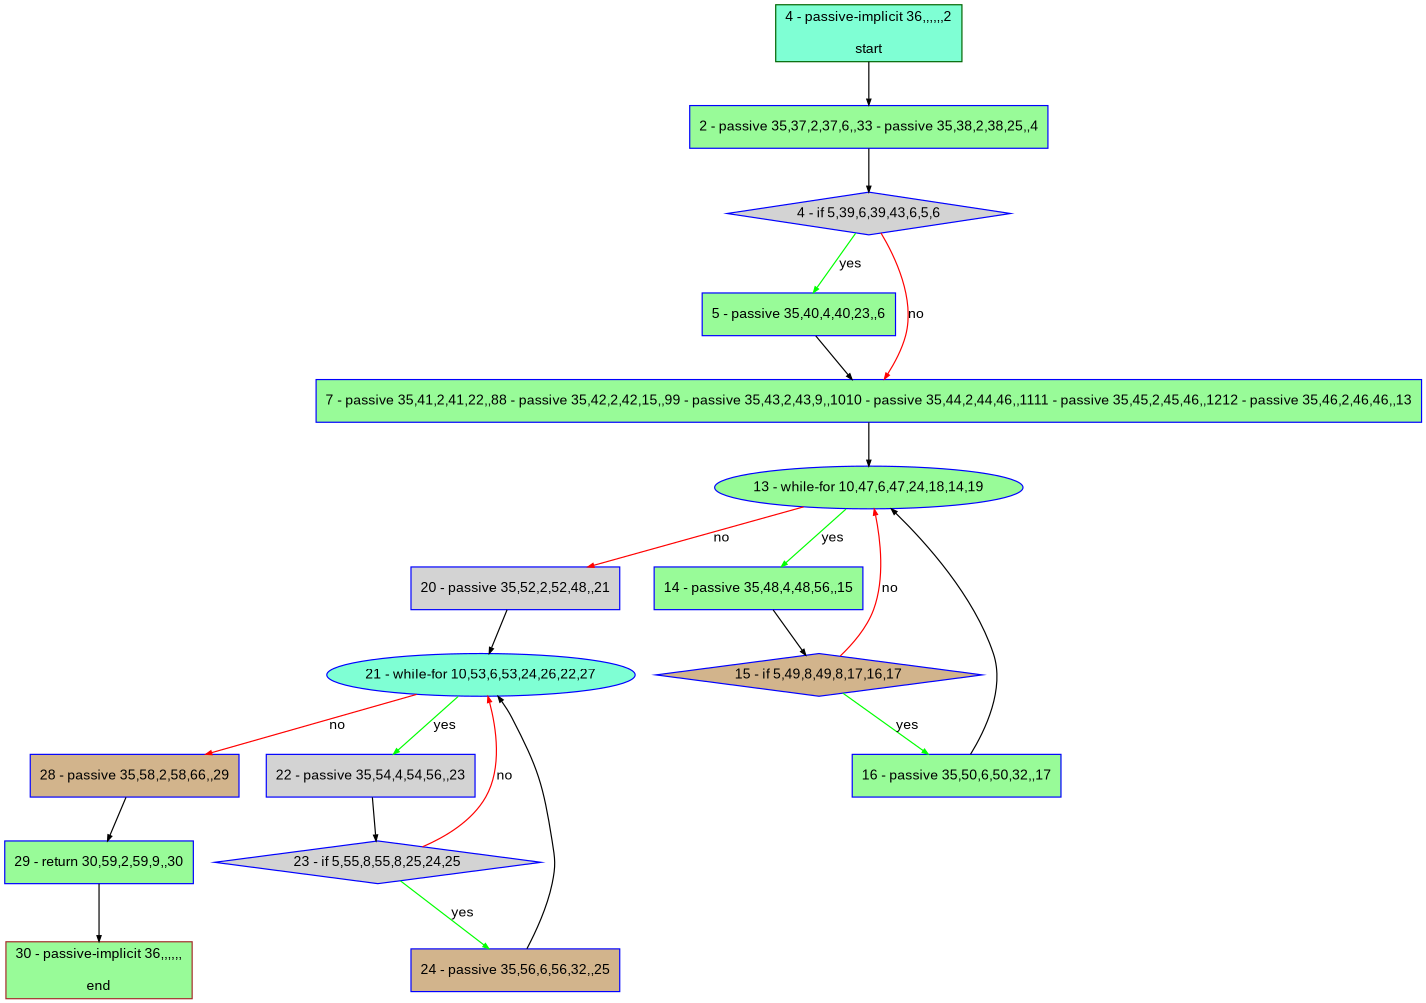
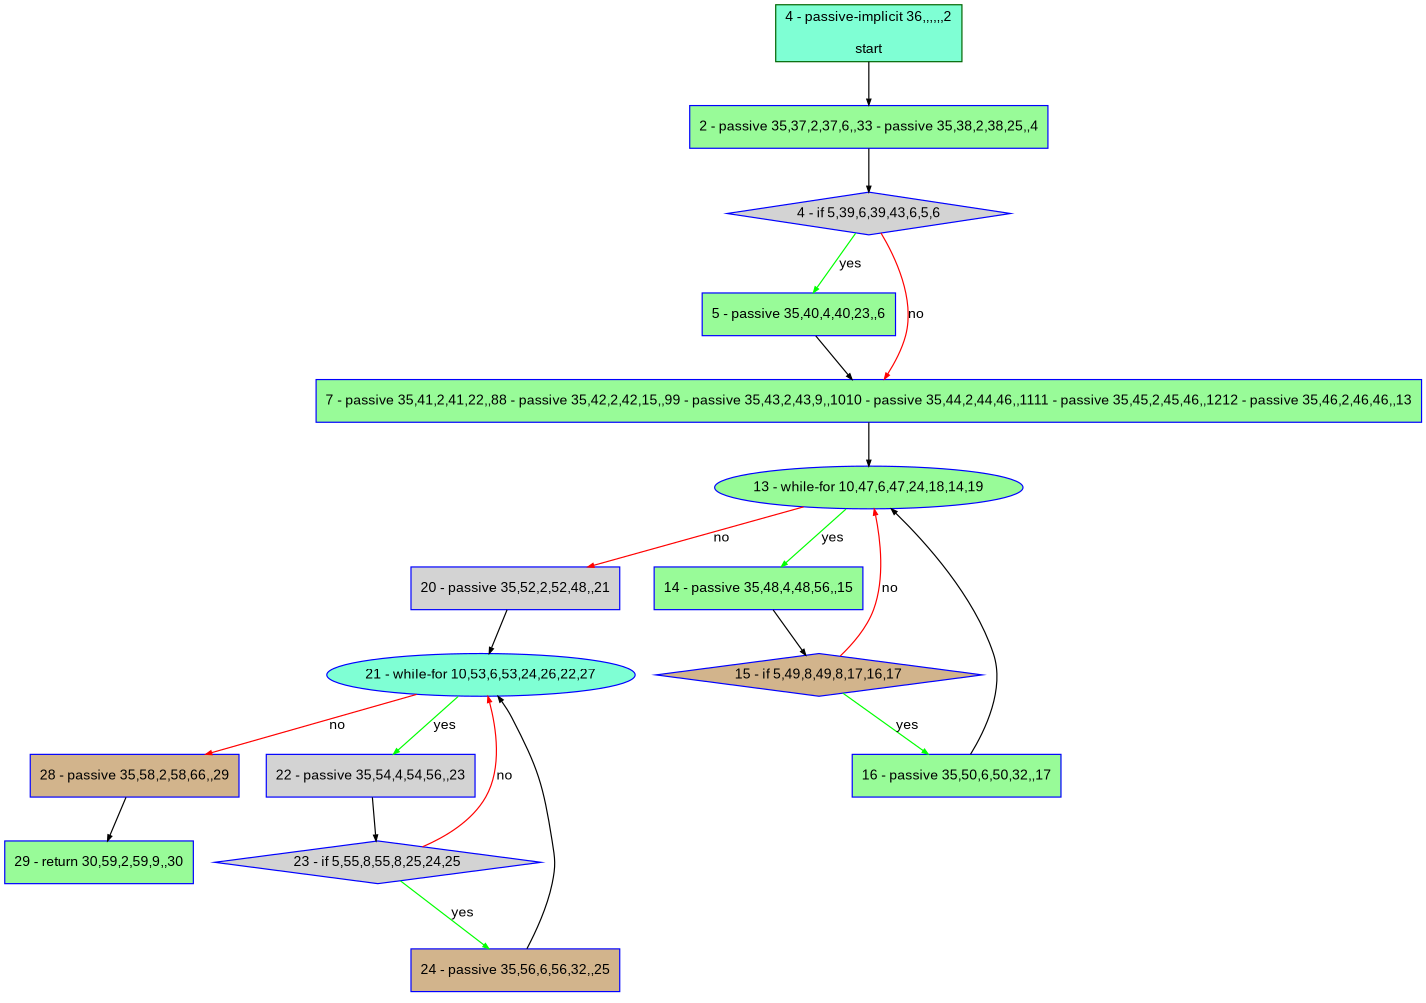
node "30 - passive-implicit 36,,,,,, end": removed
